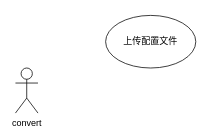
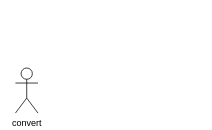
node "上传配置文件": removed
